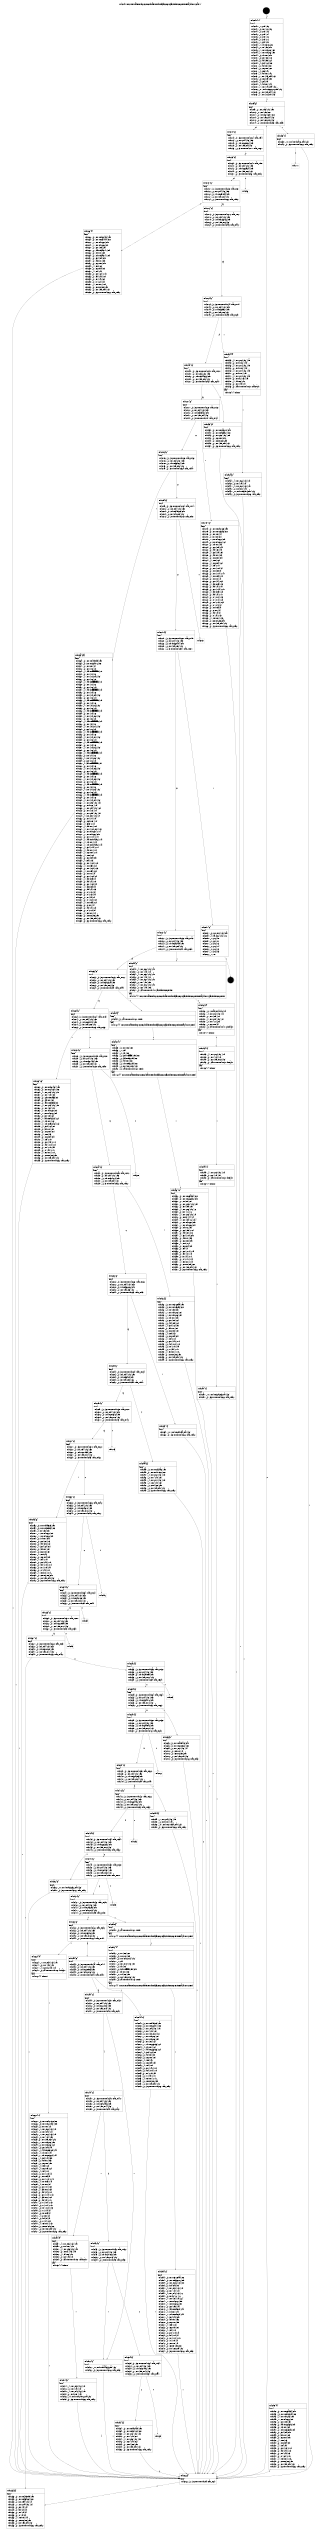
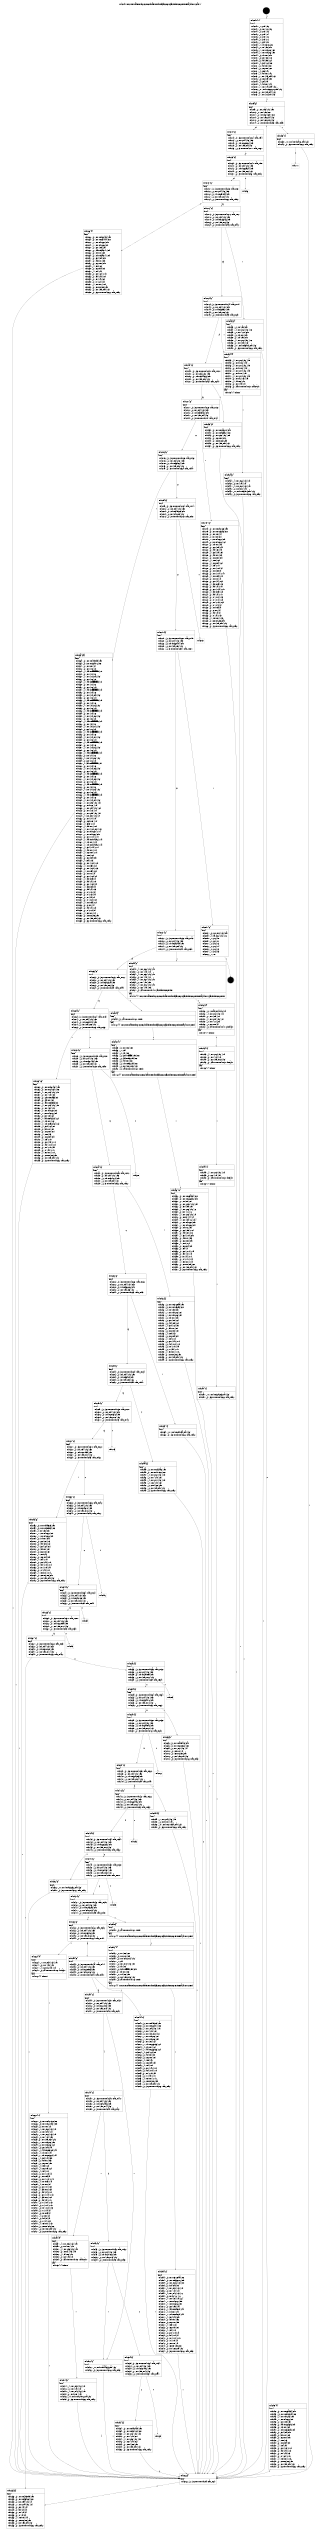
node "0x402ad5 [34]": added
